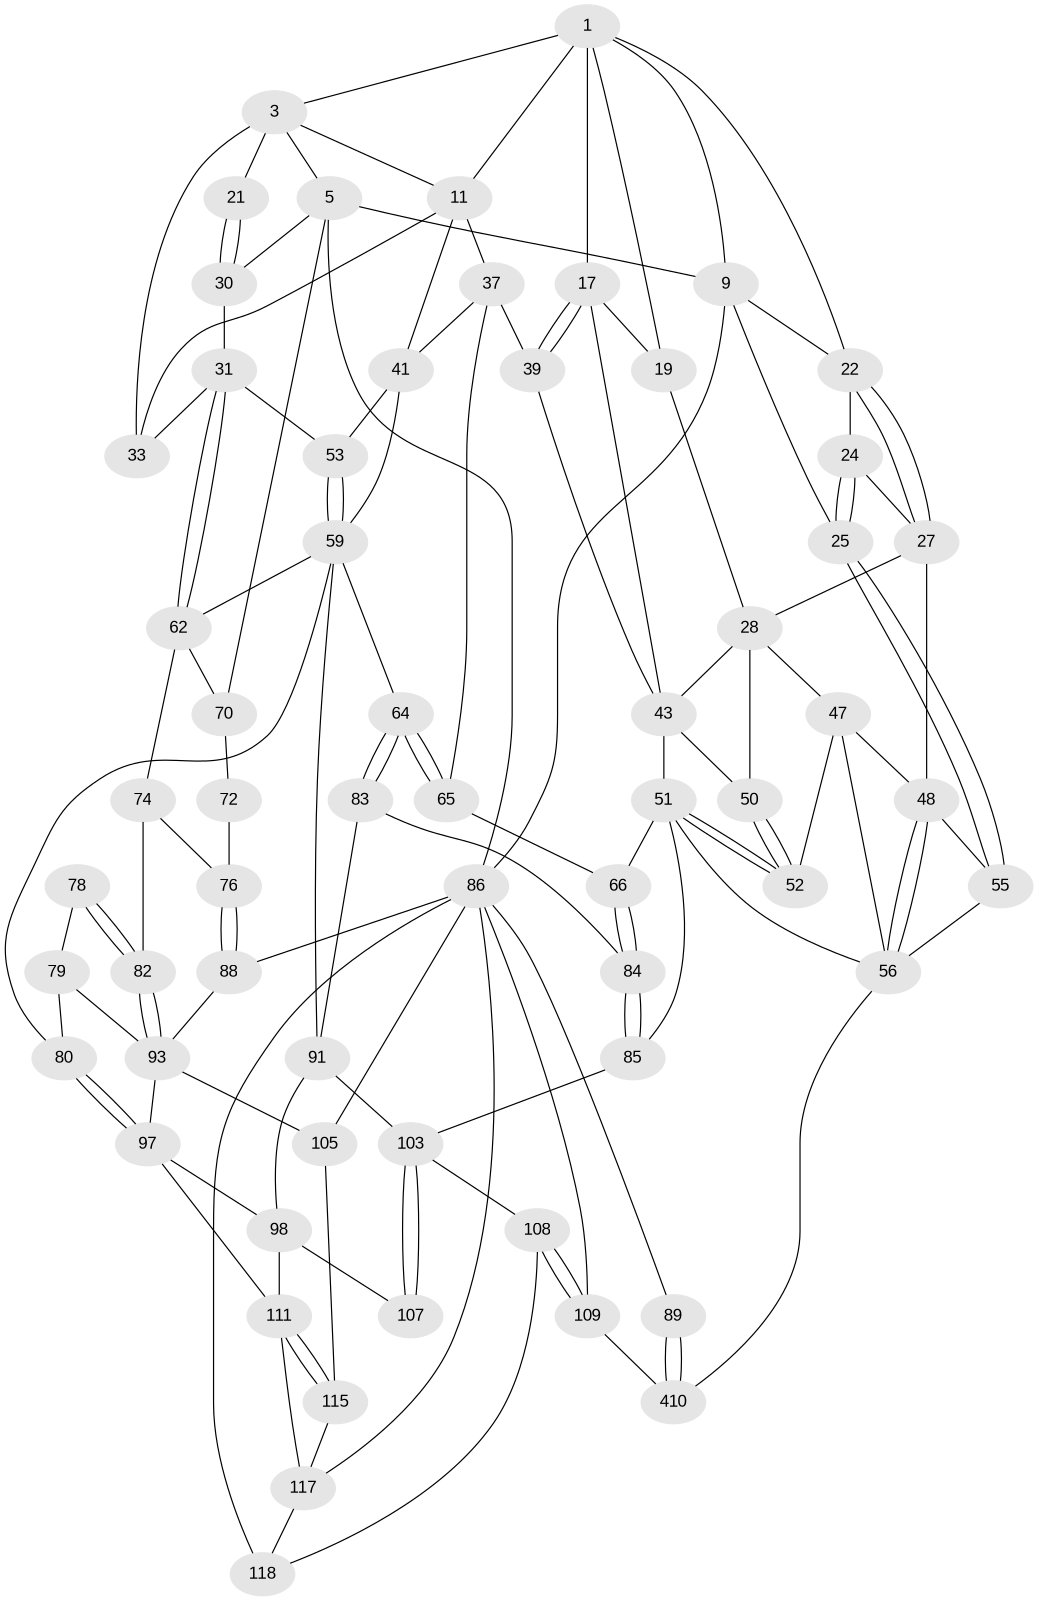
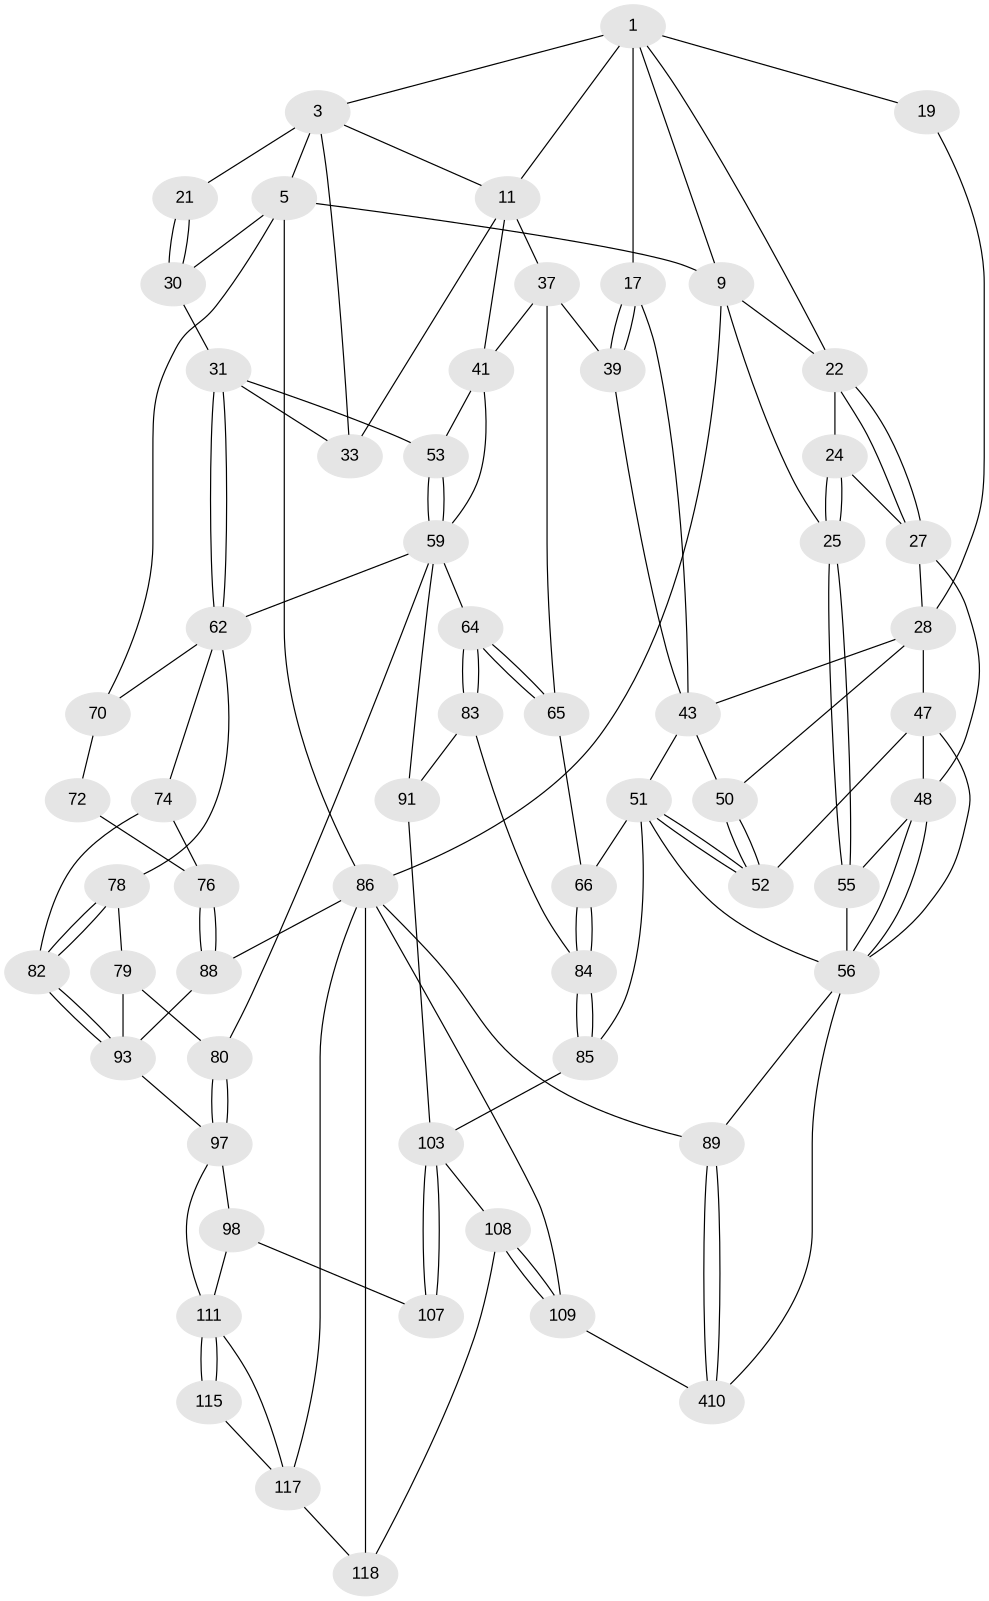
edge "17" -- "19": removed
edge "62" -- "78": added
edge "56" -- "89": added
edge "91" -- "98": removed
node "105": removed
